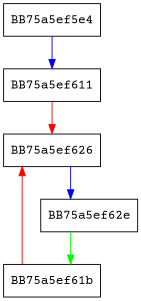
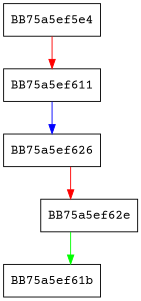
edge "BB75a5ef5e4" -> "BB75a5ef611": color blue -> red
edge "BB75a5ef611" -> "BB75a5ef626": color red -> blue
edge "BB75a5ef626" -> "BB75a5ef62e": color blue -> red
edge "BB75a5ef61b" -> "BB75a5ef626": removed
